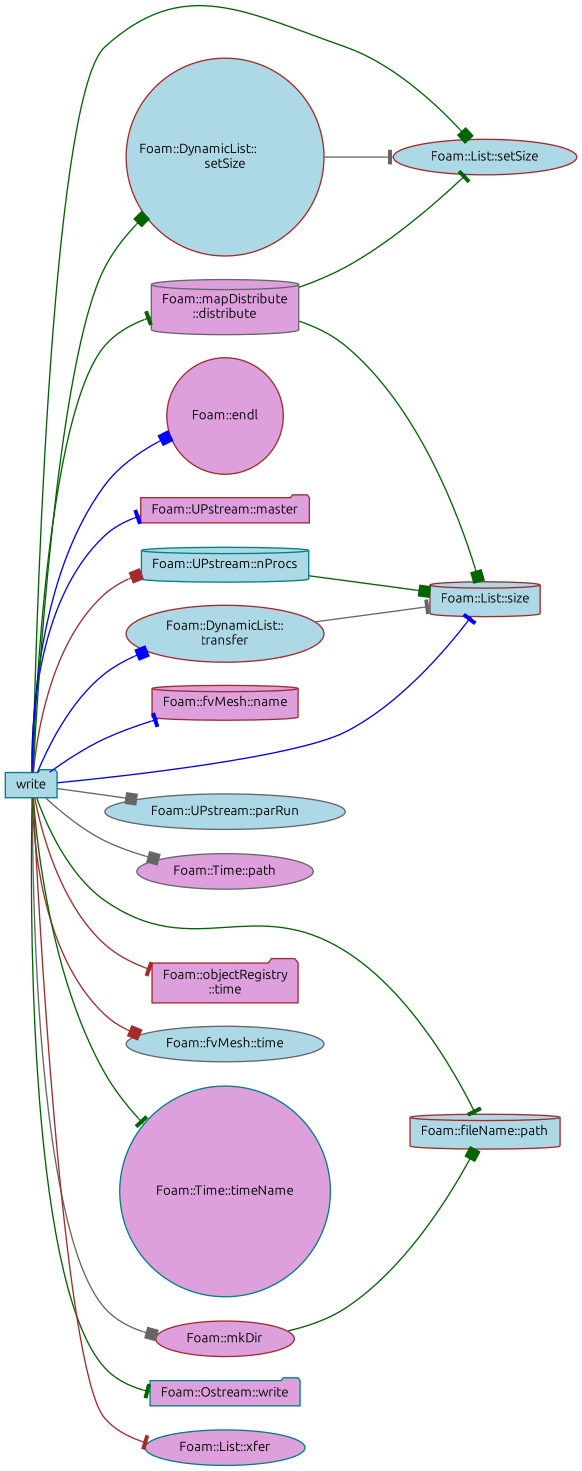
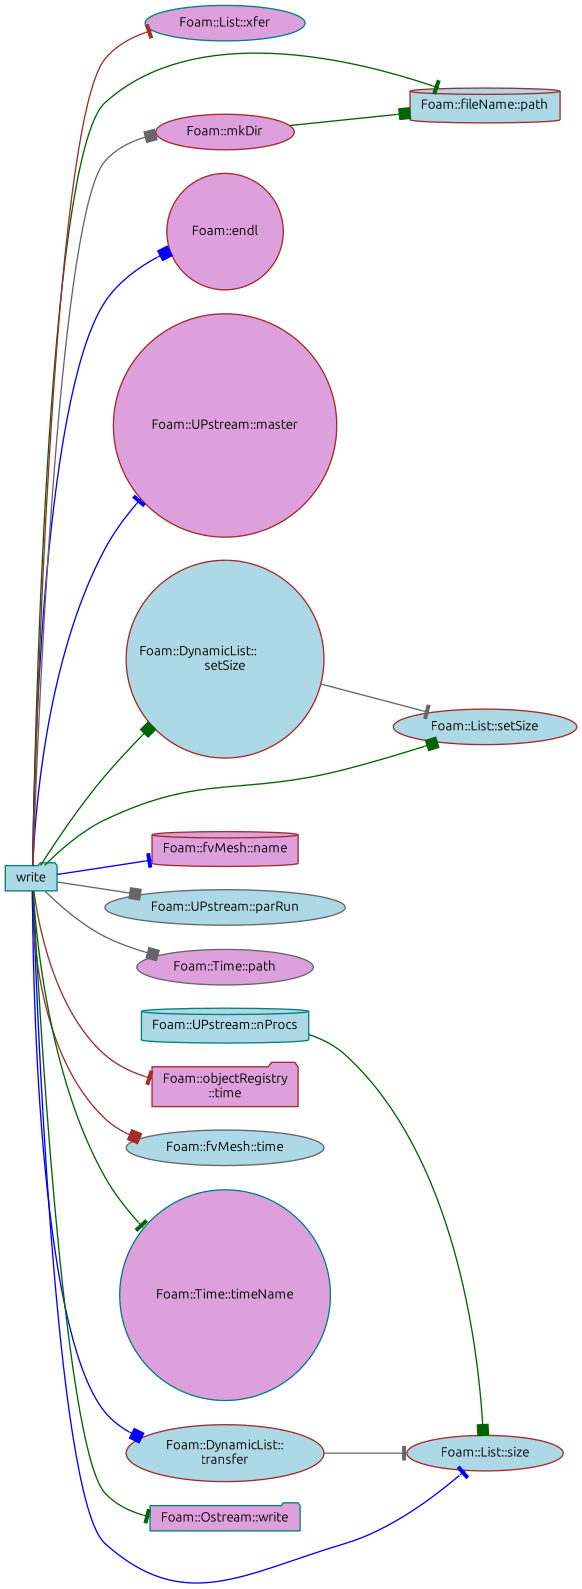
node "Foam::mapDistribute ::distribute": removed
node "Foam::UPstream::master": shape folder -> circle
node "Foam::List::size": shape cylinder -> ellipse
edge "write" -> "Foam::UPstream::nProcs": removed
